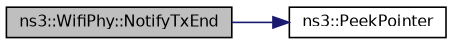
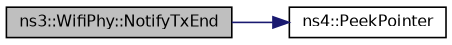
node "ns3::PeekPointer": label "ns3::PeekPointer" -> "ns4::PeekPointer"
